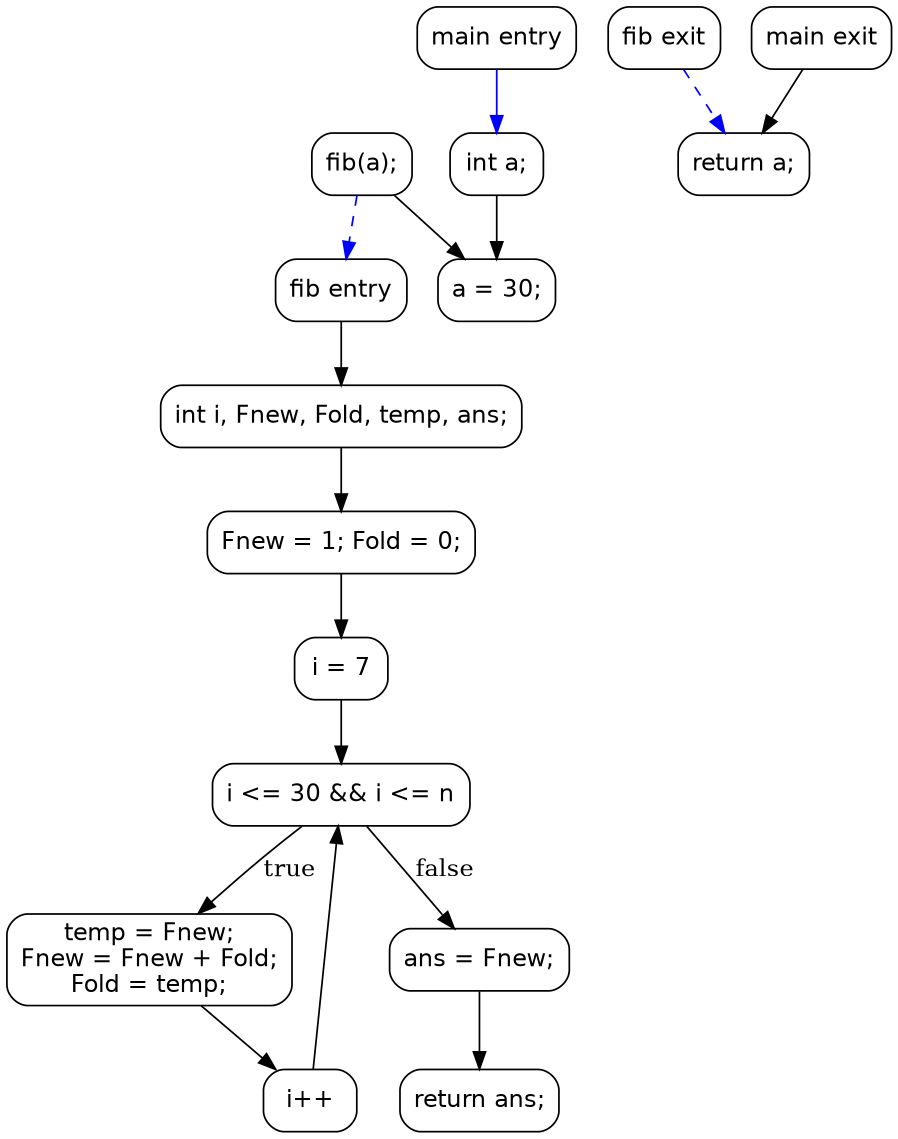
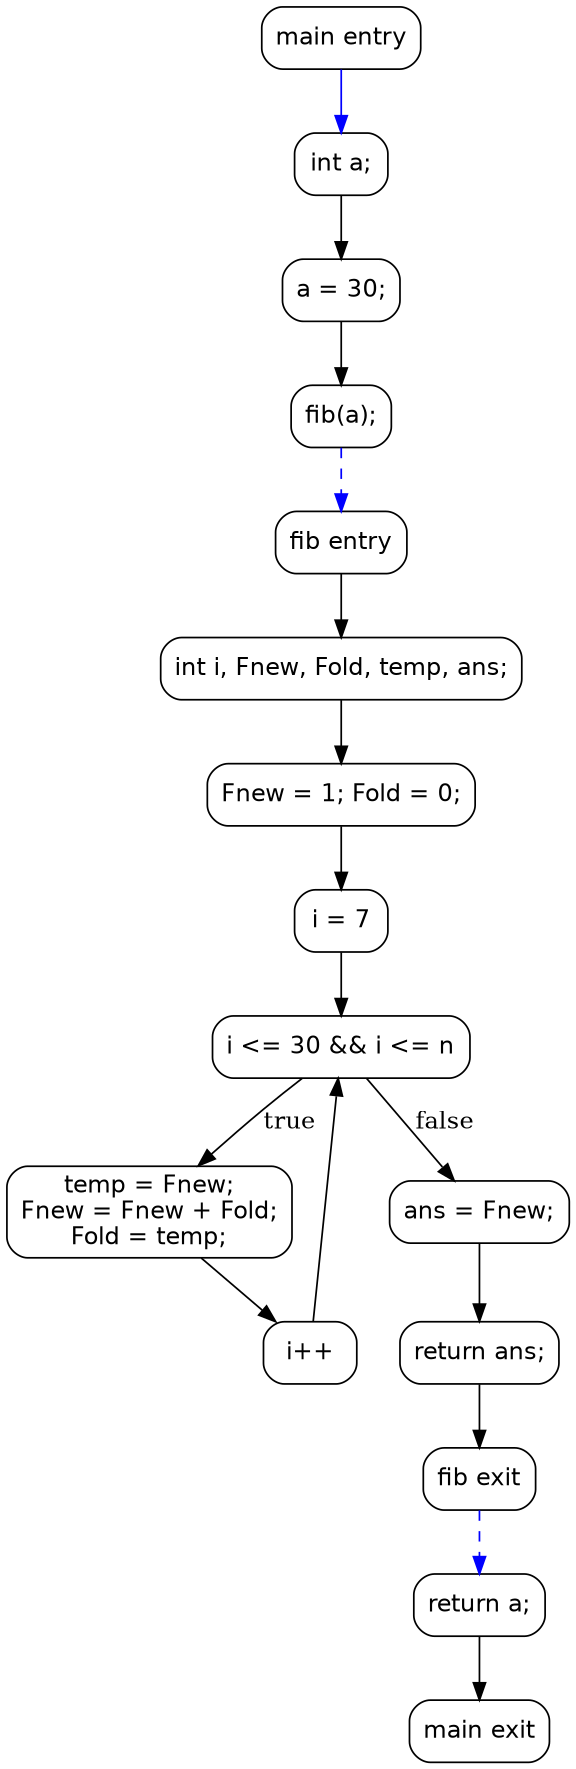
edge "main exit" -> "return a;": reversed
edge "fib(a);" -> "a = 30;": reversed
edge "return ans;" -> "fib exit": added
